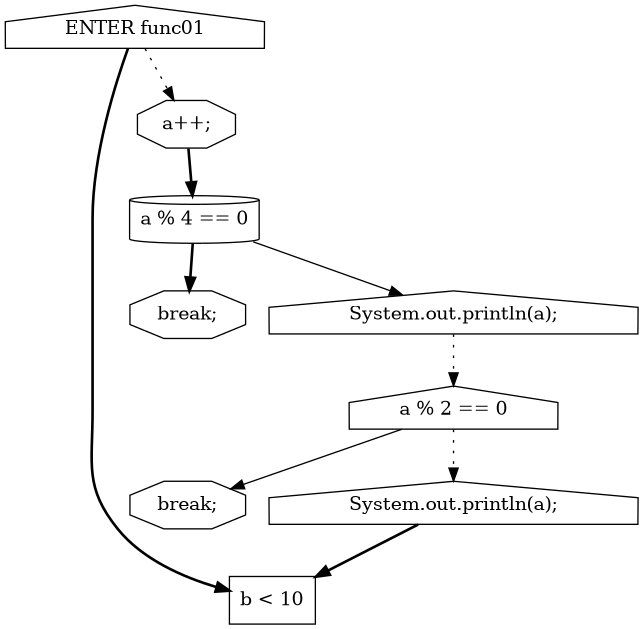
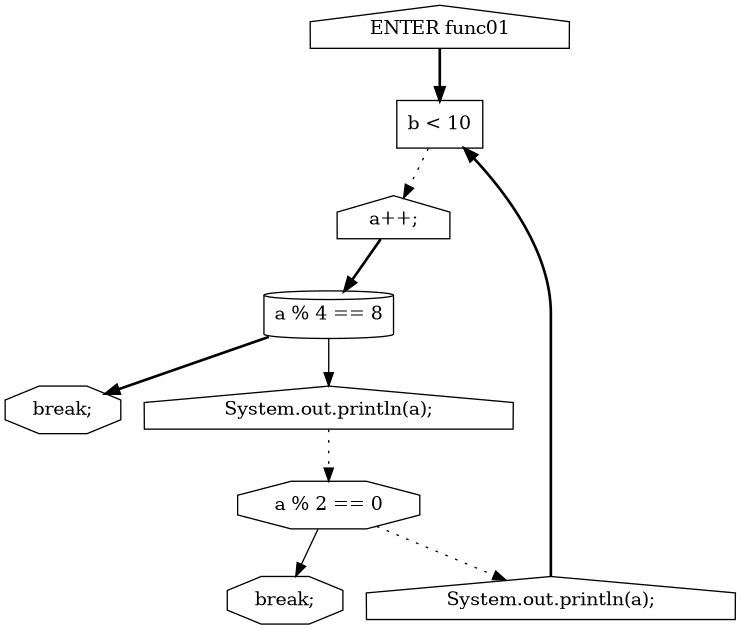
edge "ENTER func01" -> "a++;": now "b < 10" -> "a++;"
node "a++;": shape octagon -> house
node "a % 4 == 0": label "a % 4 == 0" -> "a % 4 == 8"
node "a % 2 == 0": shape house -> octagon
